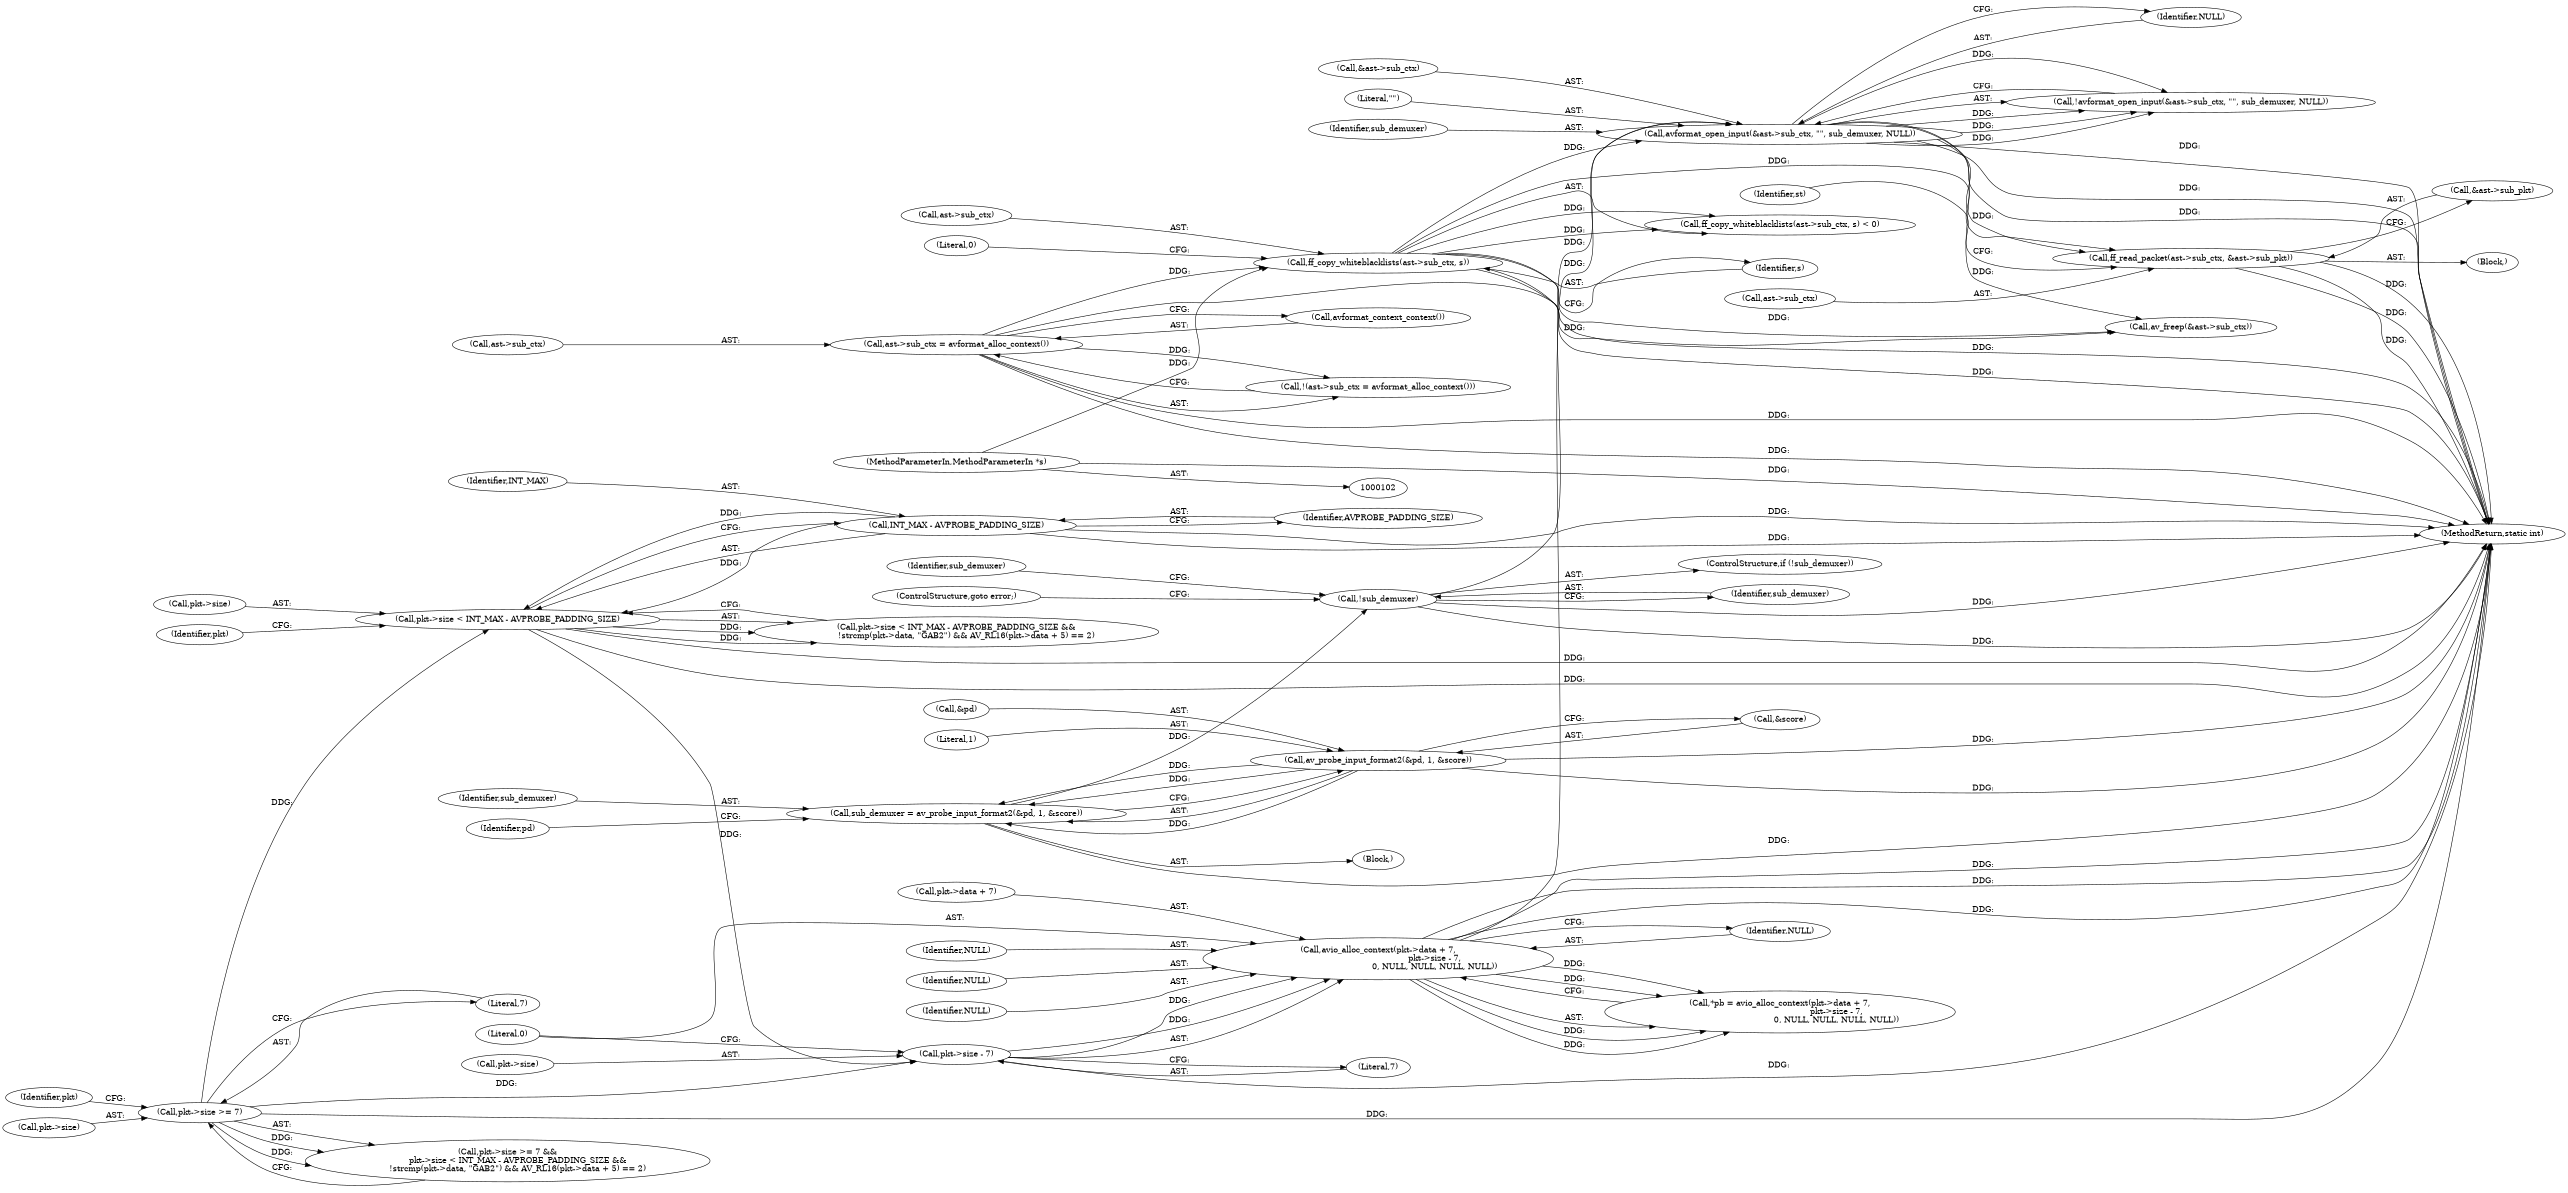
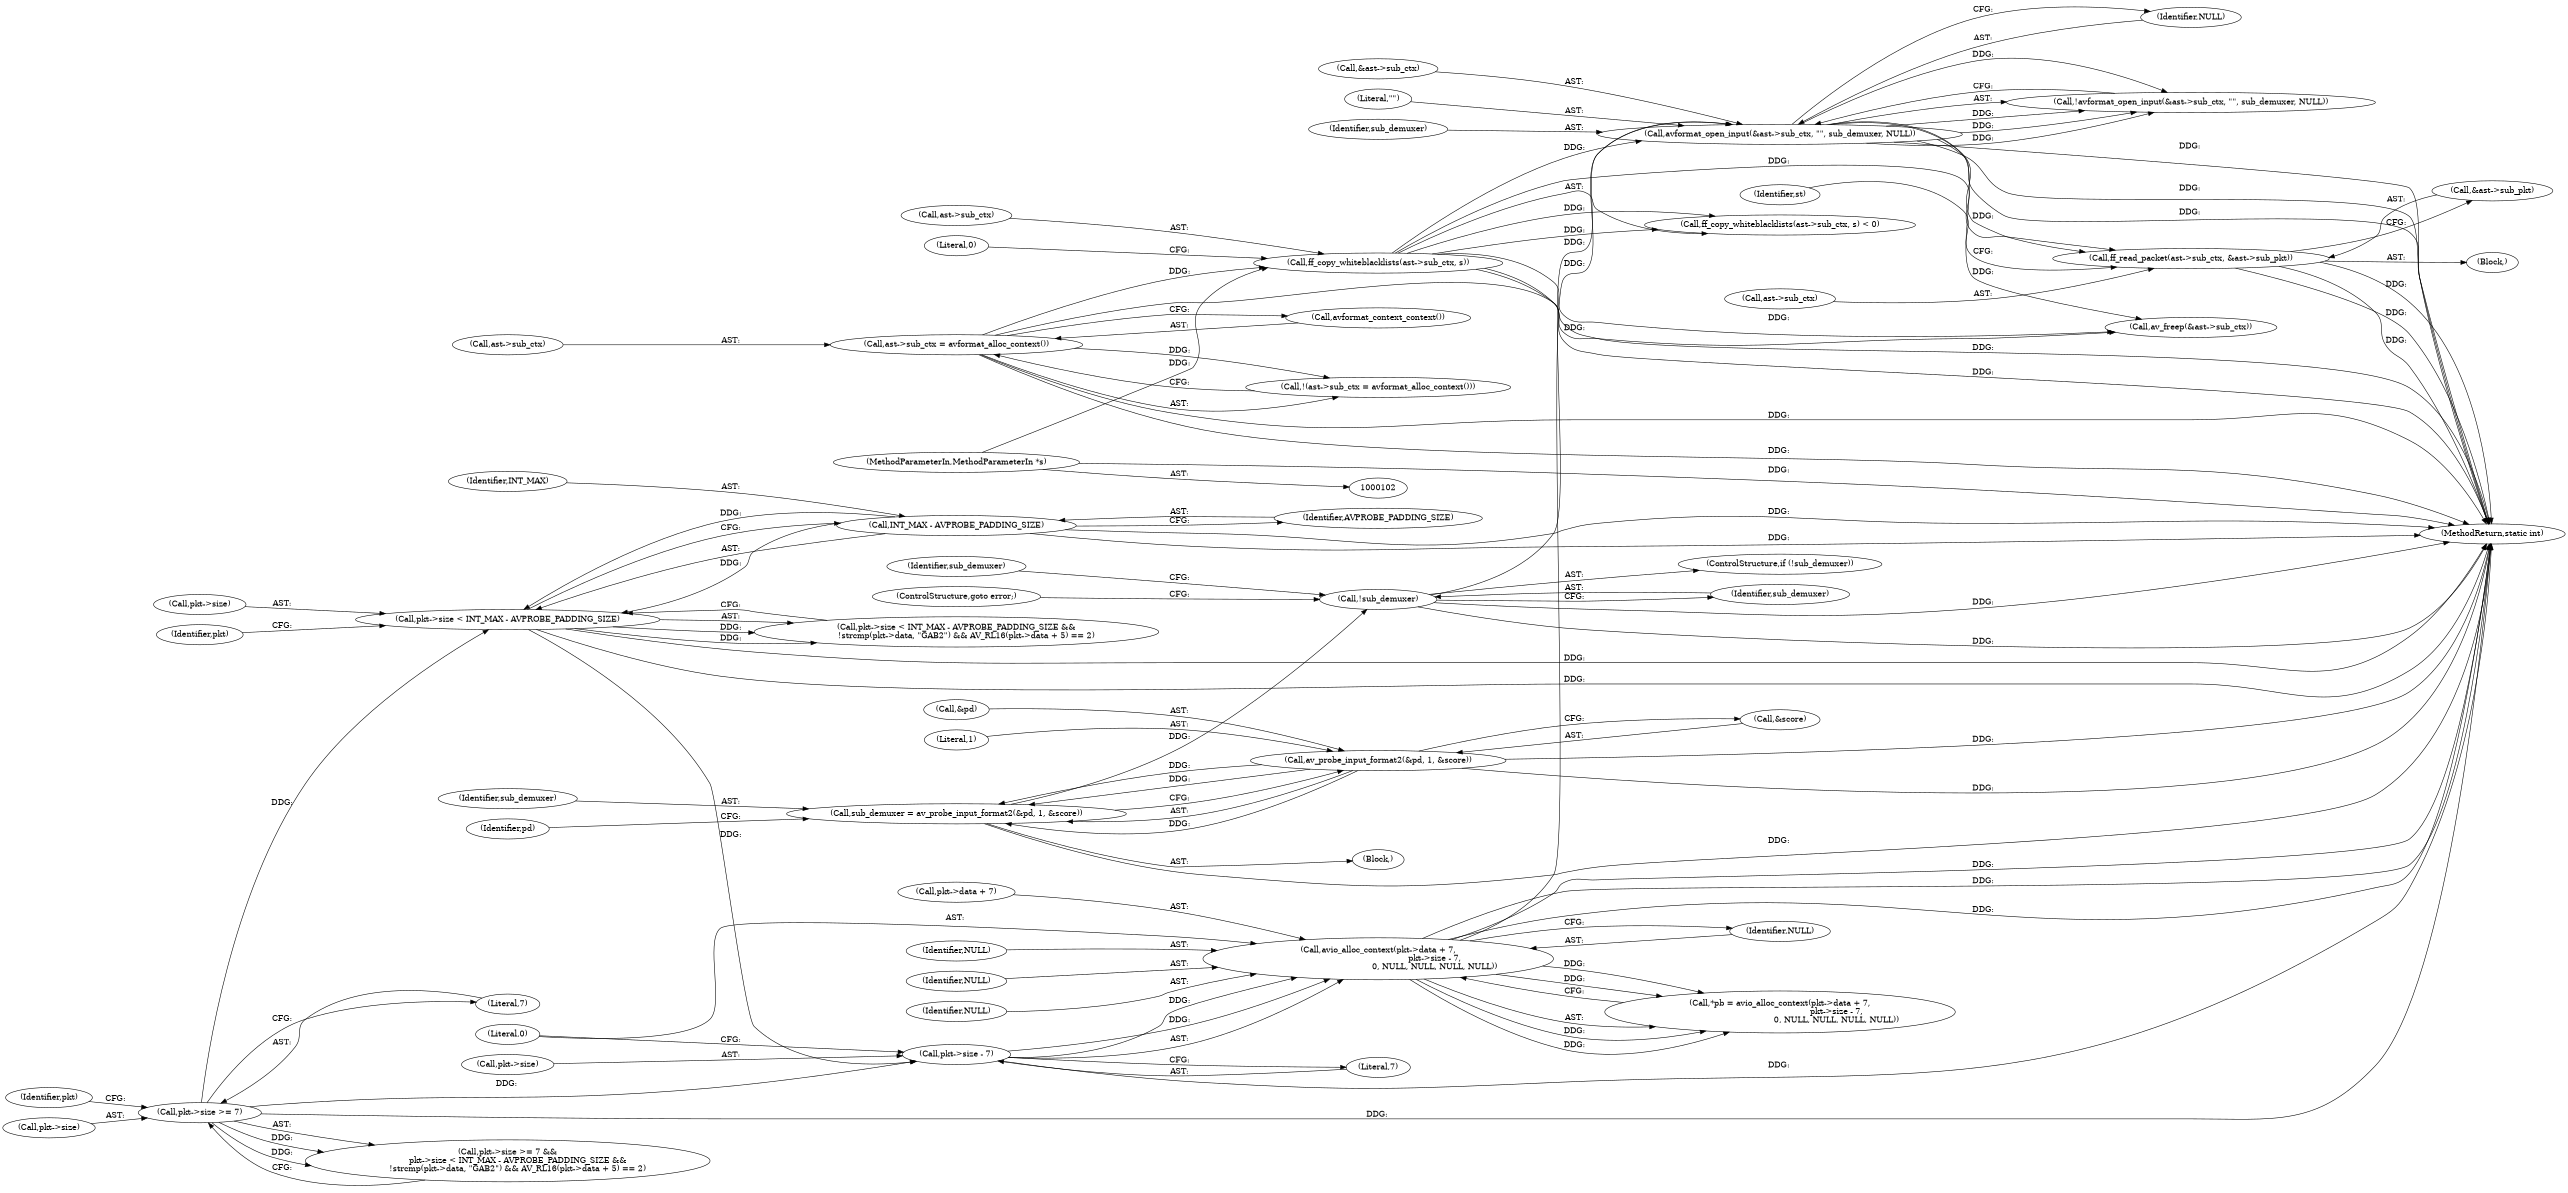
node "(Identifier,s)": removed
